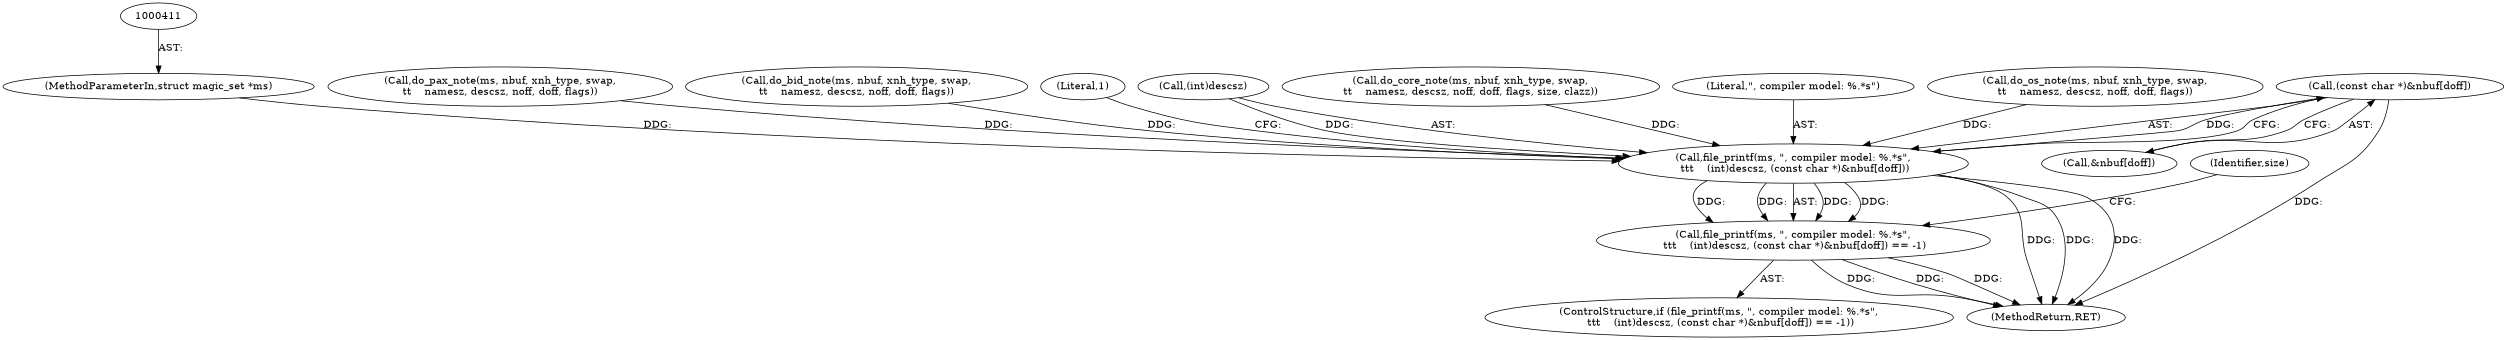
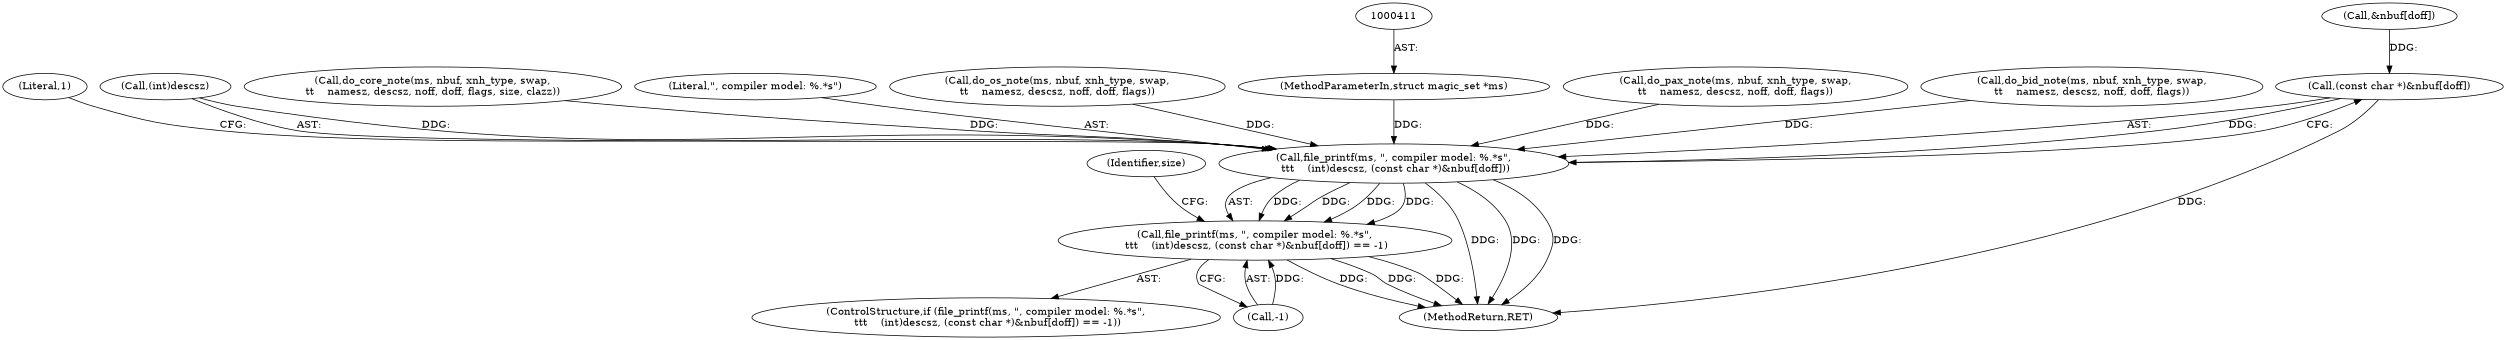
edge "(Call,&nbuf[doff])" -> "(Call,(const char *)&nbuf[doff])": label "AST: " -> "DDG: "
edge "(Call,(const char *)&nbuf[doff])" -> "(Call,&nbuf[doff])": removed, label "CFG:"
node "(Call,-1)": added
